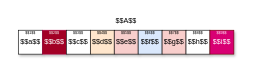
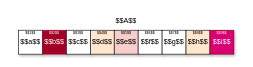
node "$$f$$": fillcolor #dae8fc -> #ffffff
node "$$g$$": fillcolor #f8cecc -> #ffffff
node "$$h$$": fillcolor #ffffff -> #ffe6cc
